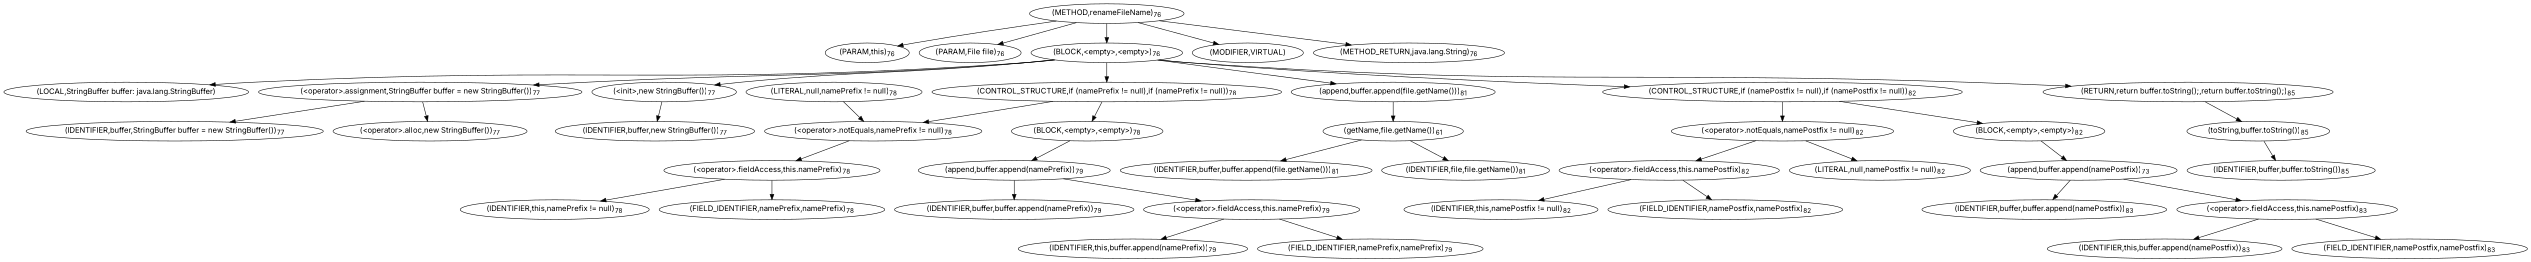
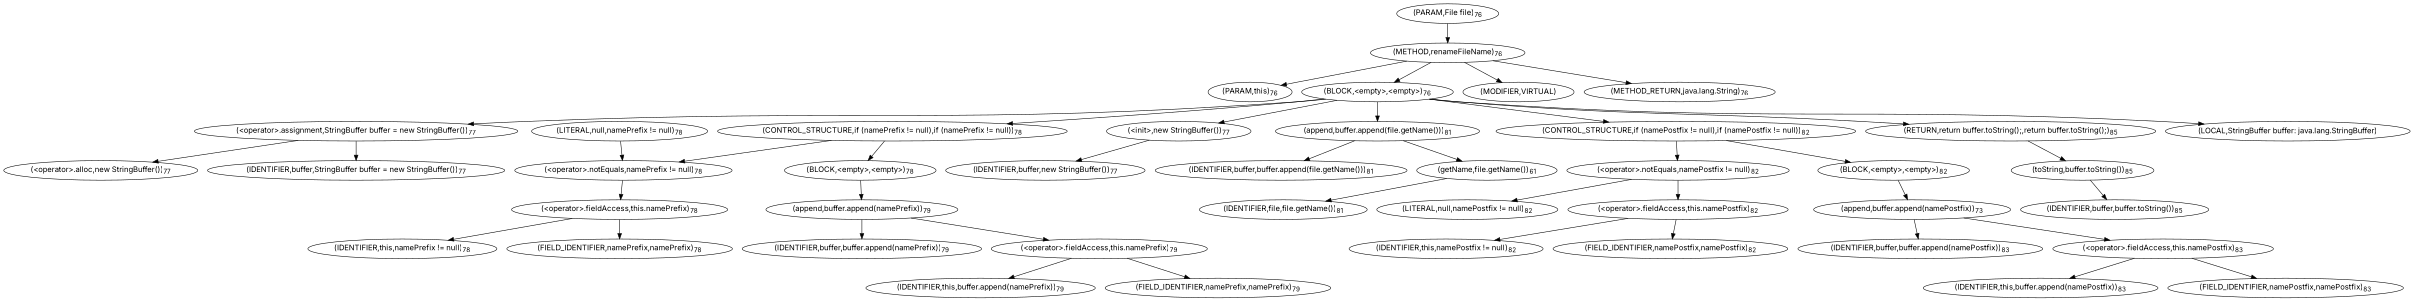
edge "(METHOD,renameFileName)" -> "(PARAM,File file)": reversed
edge "(getName,file.getName())" -> "(IDENTIFIER,buffer,buffer.append(file.getName()))": now "(append,buffer.append(file.getName()))" -> "(IDENTIFIER,buffer,buffer.append(file.getName()))"
